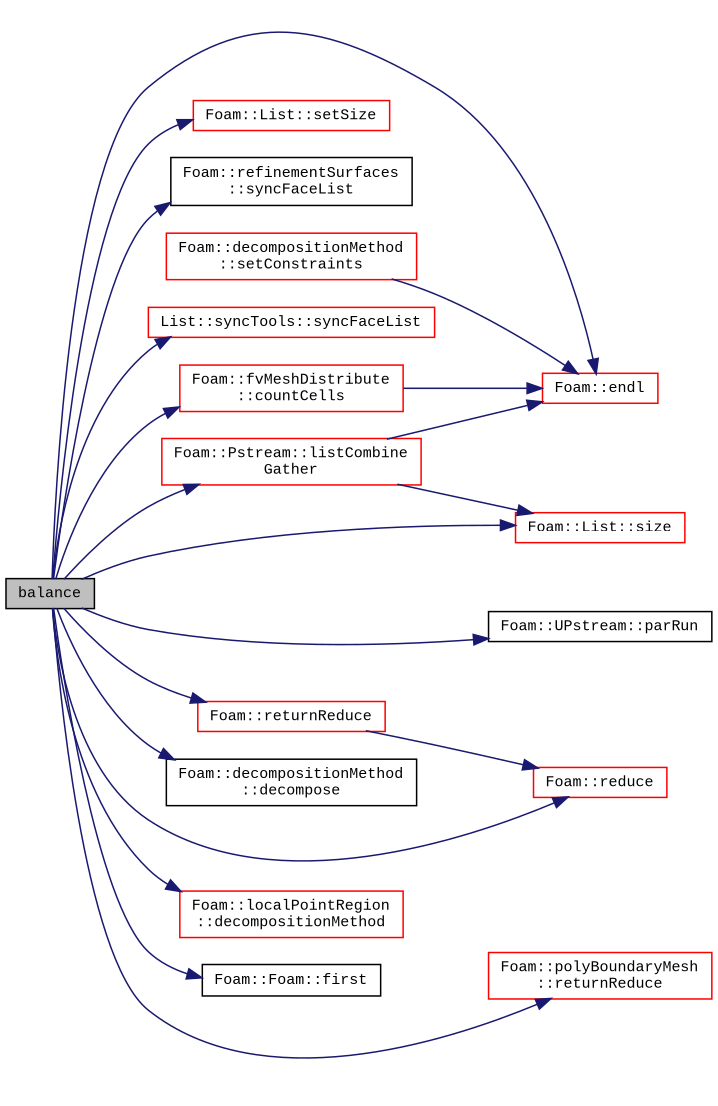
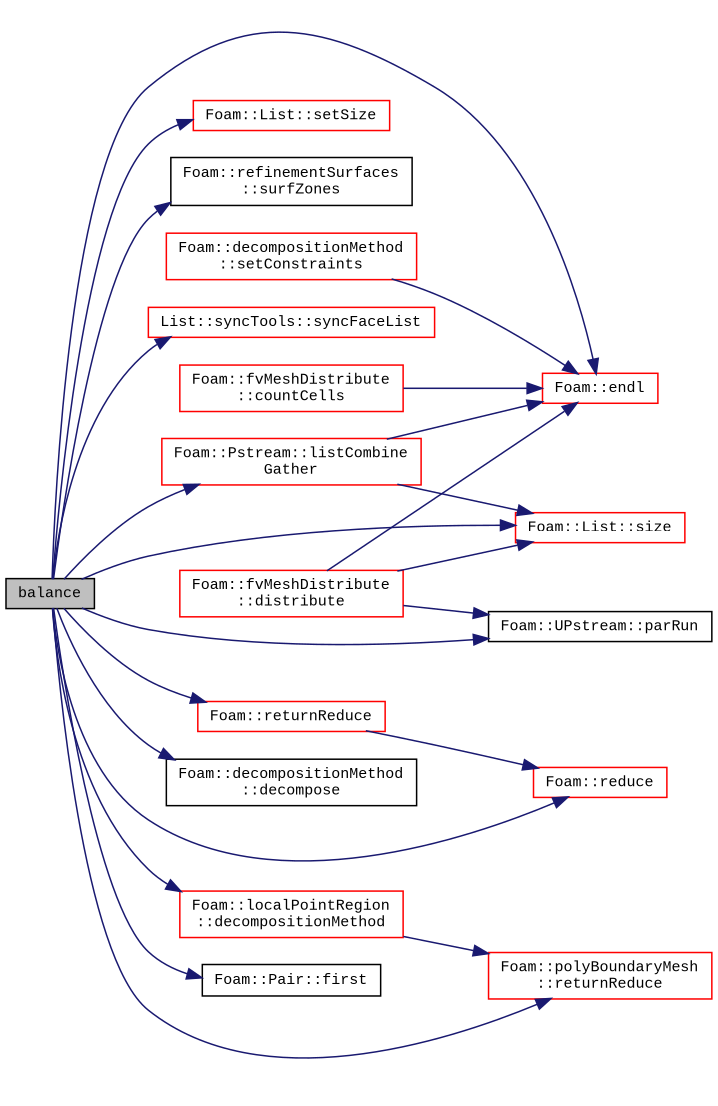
node "Foam::refinementSurfaces ::syncFaceList": label "Foam::refinementSurfaces ::syncFaceList" -> "Foam::refinementSurfaces ::surfZones"
edge "balance" -> "Foam::fvMeshDistribute ::countCells": removed
node "Foam::fvMeshDistribute ::distribute": added
edge "Foam::localPointRegion ::decompositionMethod" -> "Foam::polyBoundaryMesh ::returnReduce": added
node "Foam::Foam::first": label "Foam::Foam::first" -> "Foam::Pair::first"
